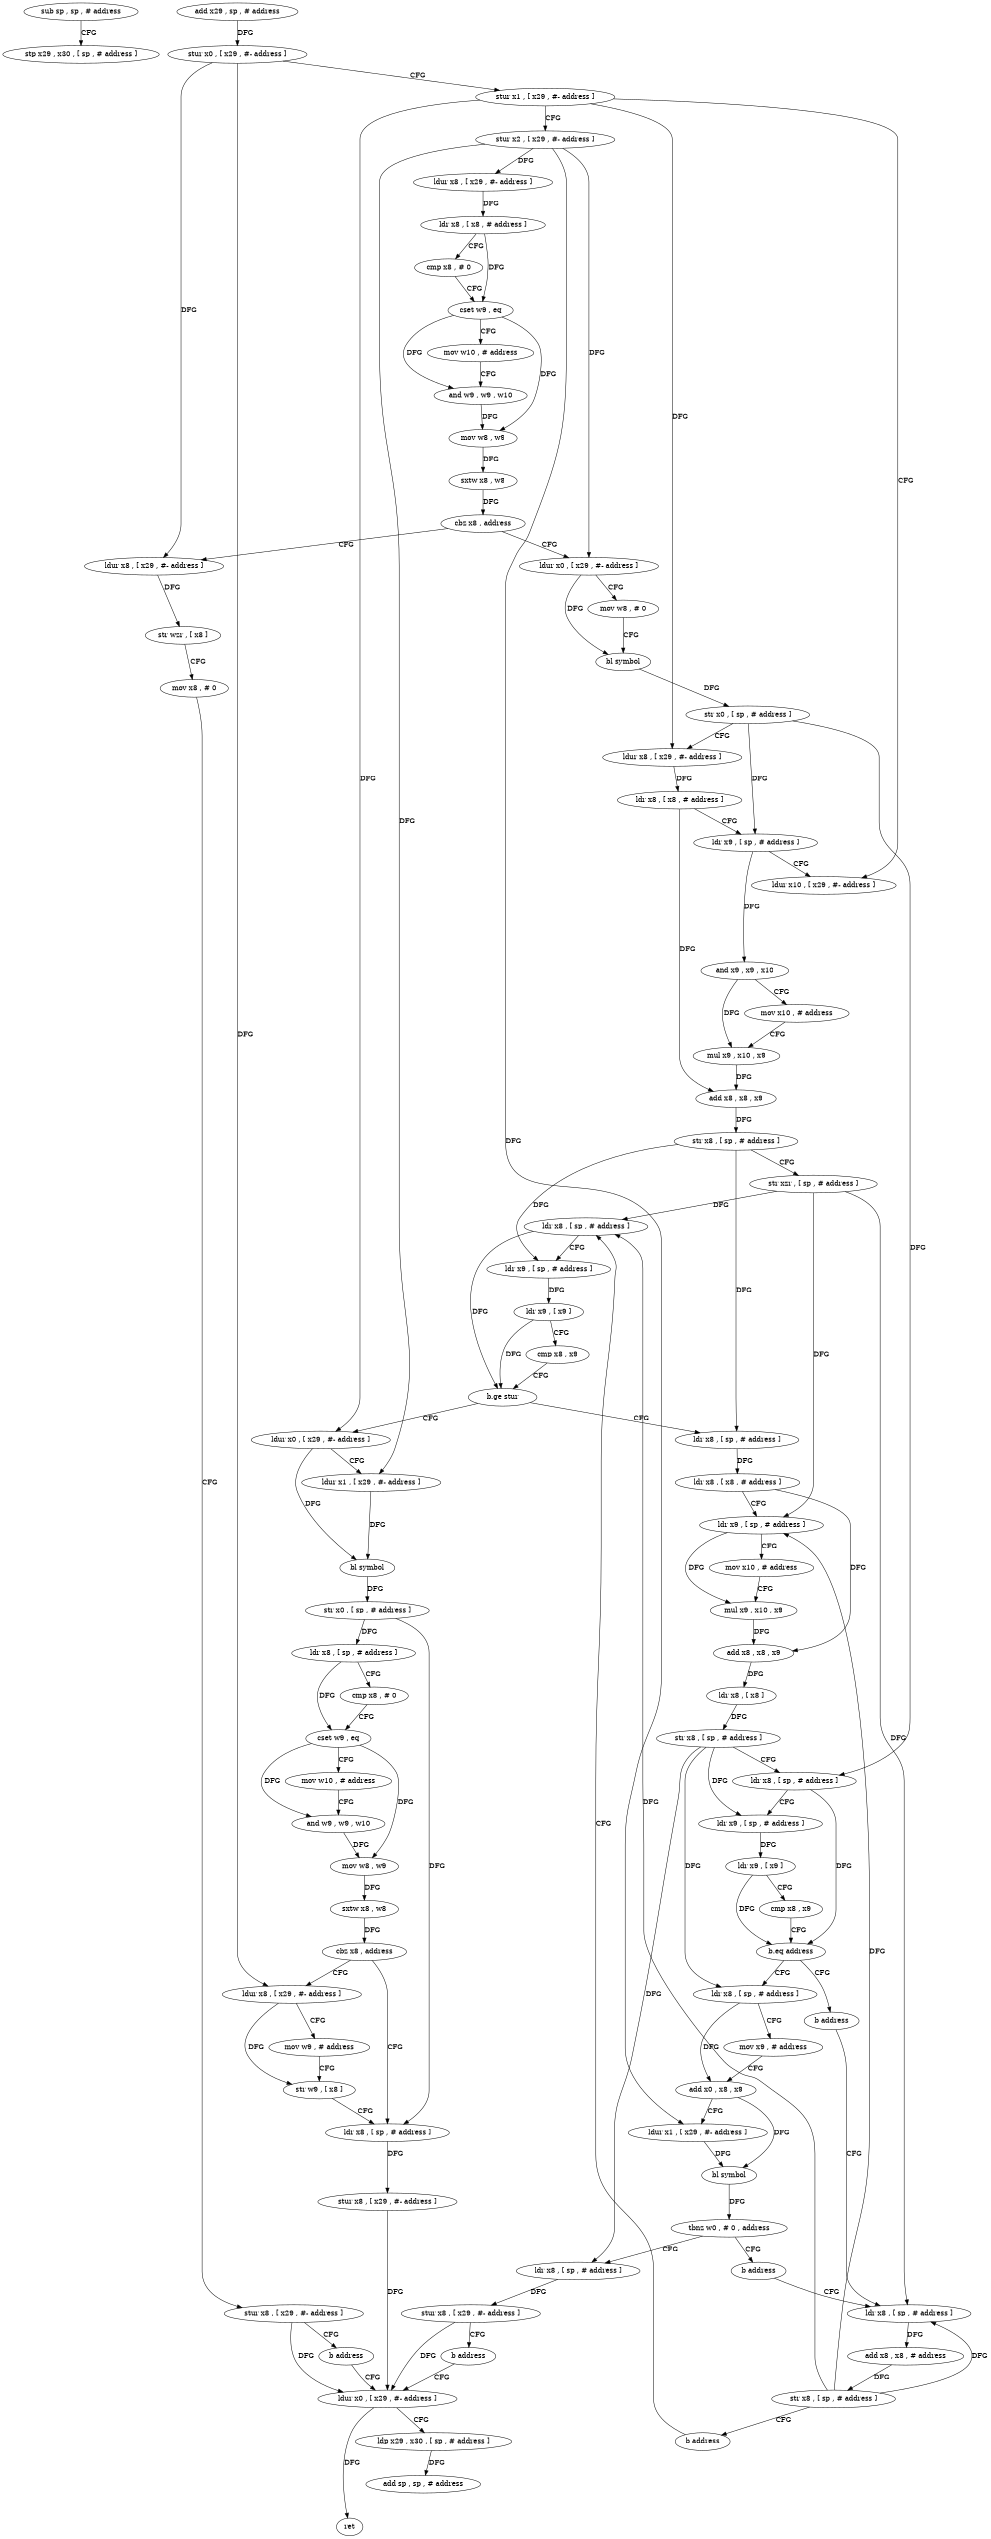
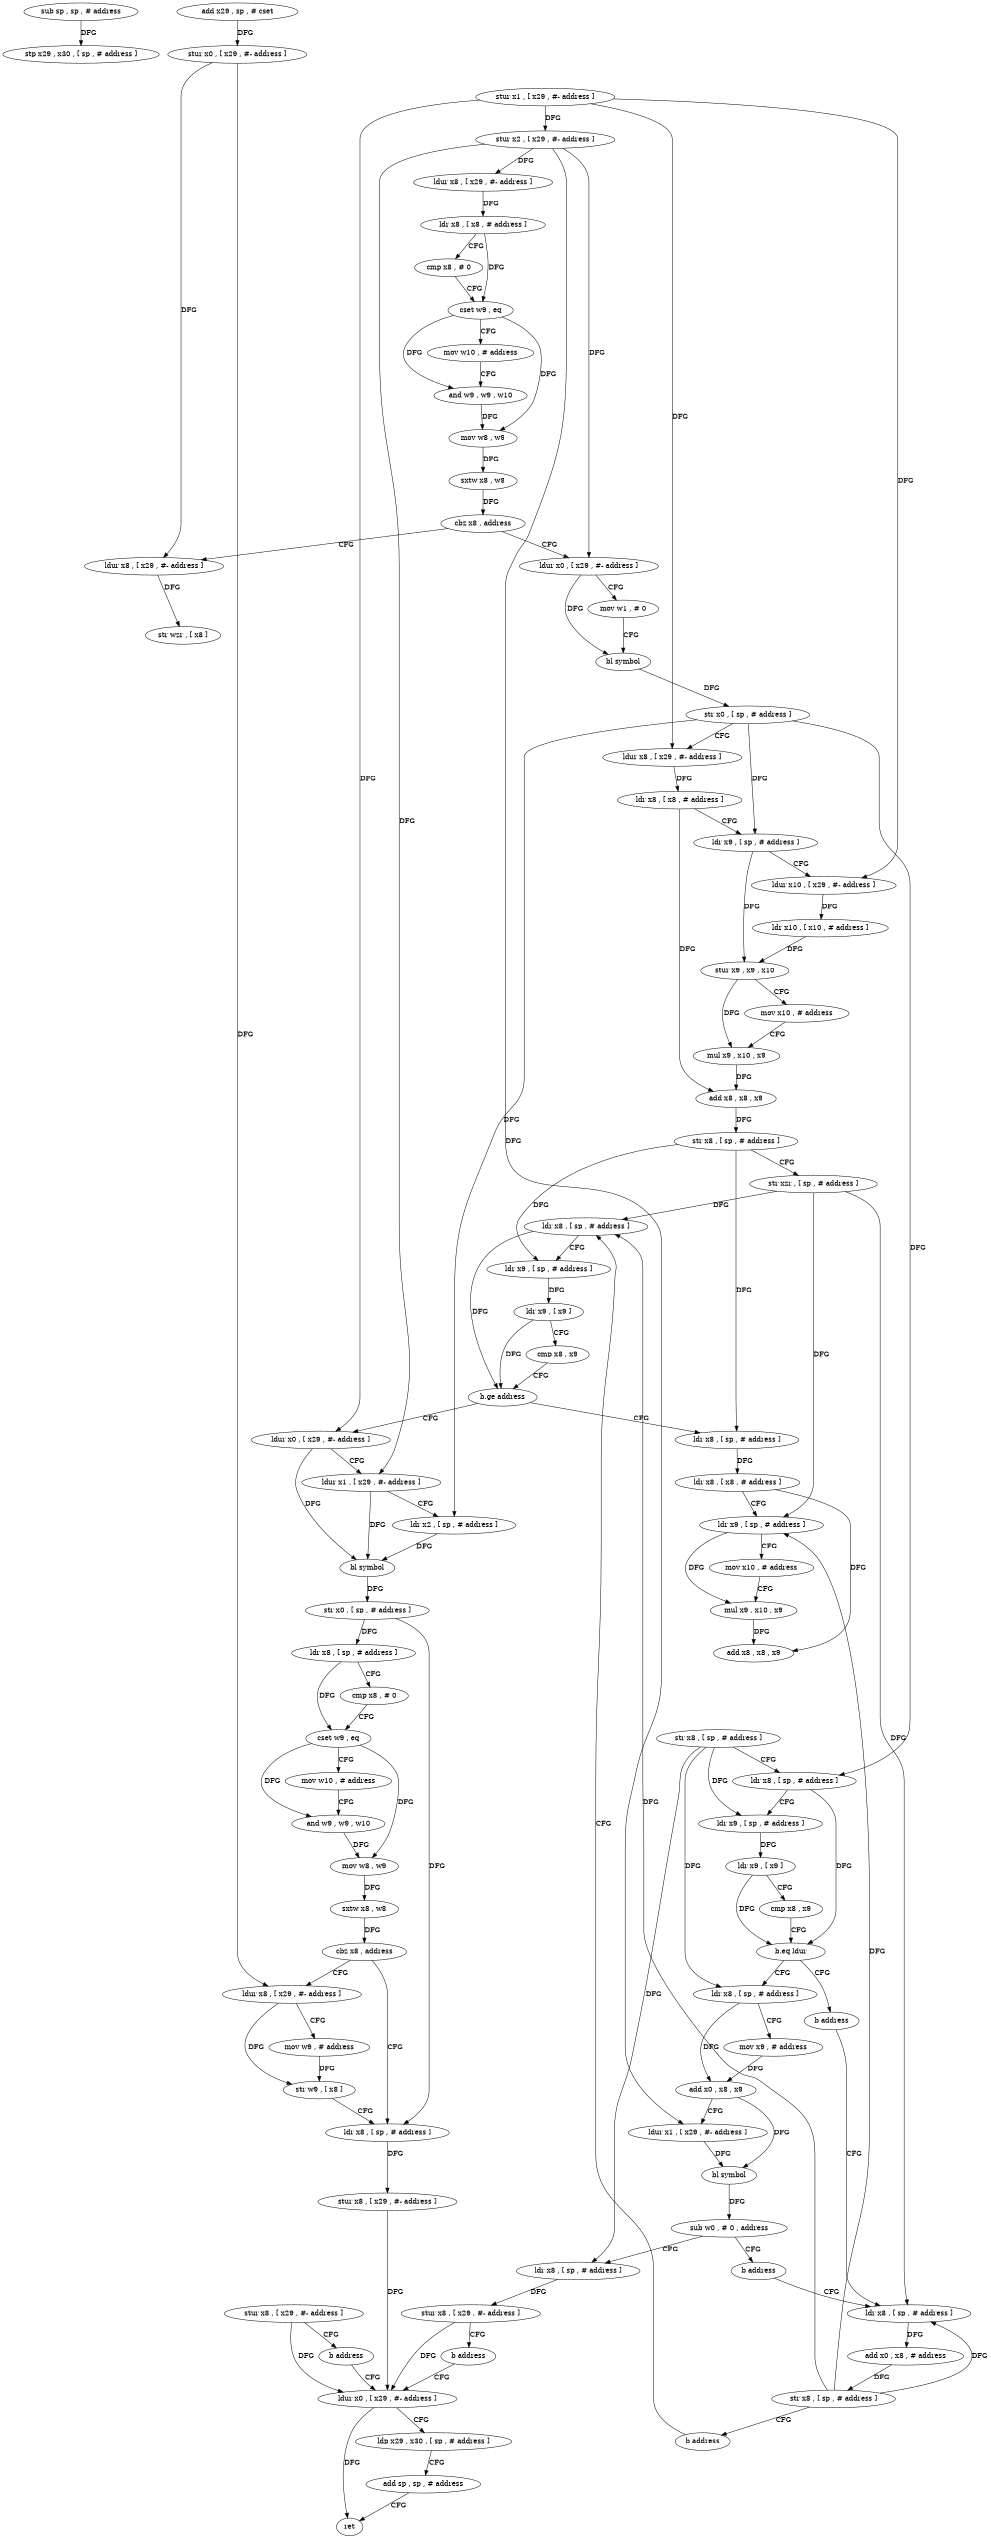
node "add x29 , sp , # address": label "add x29 , sp , # address" -> "add x29 , sp , # cset"
edge "sub sp , sp , # address" -> "stp x29 , x30 , [ sp , # address ]": label "CFG" -> "DFG"
edge "stur x0 , [ x29 , #- address ]" -> "stur x1 , [ x29 , #- address ]": removed, label "CFG"
edge "stur x1 , [ x29 , #- address ]" -> "stur x2 , [ x29 , #- address ]": label "CFG" -> "DFG"
edge "stur x1 , [ x29 , #- address ]" -> "ldur x10 , [ x29 , #- address ]": label "CFG" -> "DFG"
node "mov w8 , # 0": label "mov w8 , # 0" -> "mov w1 , # 0"
node "mov x8 , # 0": removed
node "ldr x10 , [ x10 , # address ]": added
node "and x9 , x9 , x10": label "and x9 , x9 , x10" -> "stur x9 , x9 , x10"
node "b.ge stur": label "b.ge stur" -> "b.ge address"
node "ldr x2 , [ sp , # address ]": added
node "ldr x8 , [ x8 ]": removed
node "b.eq address": label "b.eq address" -> "b.eq ldur"
edge "mov w9 , # address" -> "str w9 , [ x8 ]": label "CFG" -> "DFG"
edge "mov x9 , # address" -> "add x0 , x8 , x9": label "CFG" -> "DFG"
node "tbnz w0 , # 0 , address": label "tbnz w0 , # 0 , address" -> "sub w0 , # 0 , address"
node "add x8 , x8 , # address": label "add x8 , x8 , # address" -> "add x0 , x8 , # address"
edge "ldp x29 , x30 , [ sp , # address ]" -> "add sp , sp , # address": label "DFG" -> "CFG"
edge "add sp , sp , # address" -> "ret": added, label "CFG"
